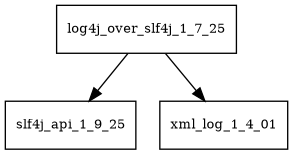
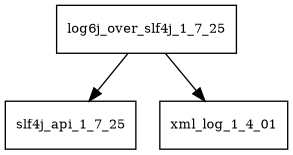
node "log4j_over_slf4j_1_7_25": label "log4j_over_slf4j_1_7_25" -> "log6j_over_slf4j_1_7_25"
node "slf4j_api_1_9_25": label "slf4j_api_1_9_25" -> "slf4j_api_1_7_25"
